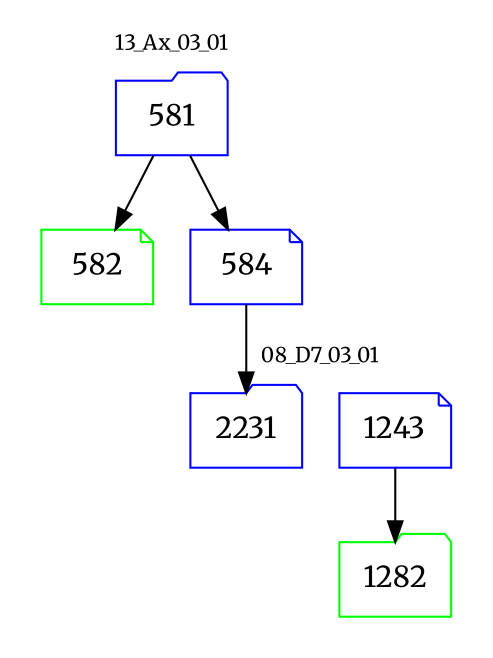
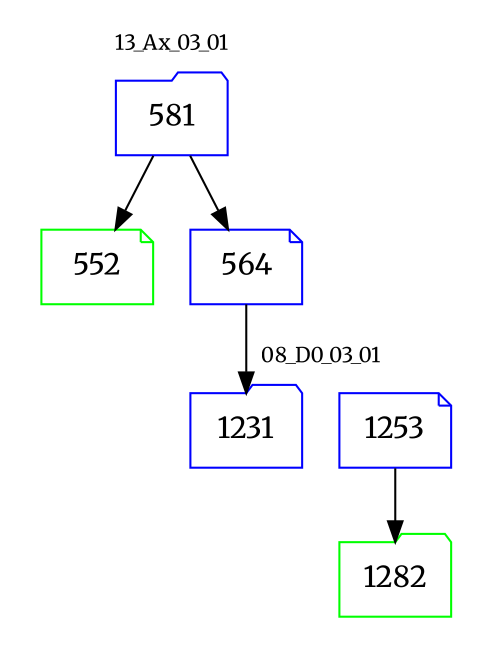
node "582": label "582" -> "552"
node "584": label "584" -> "564"
cluster "08_D7_03_01": label "08_D7_03_01" -> "08_D0_03_01"
node "2231": label "2231" -> "1231"
node "1243": label "1243" -> "1253"
